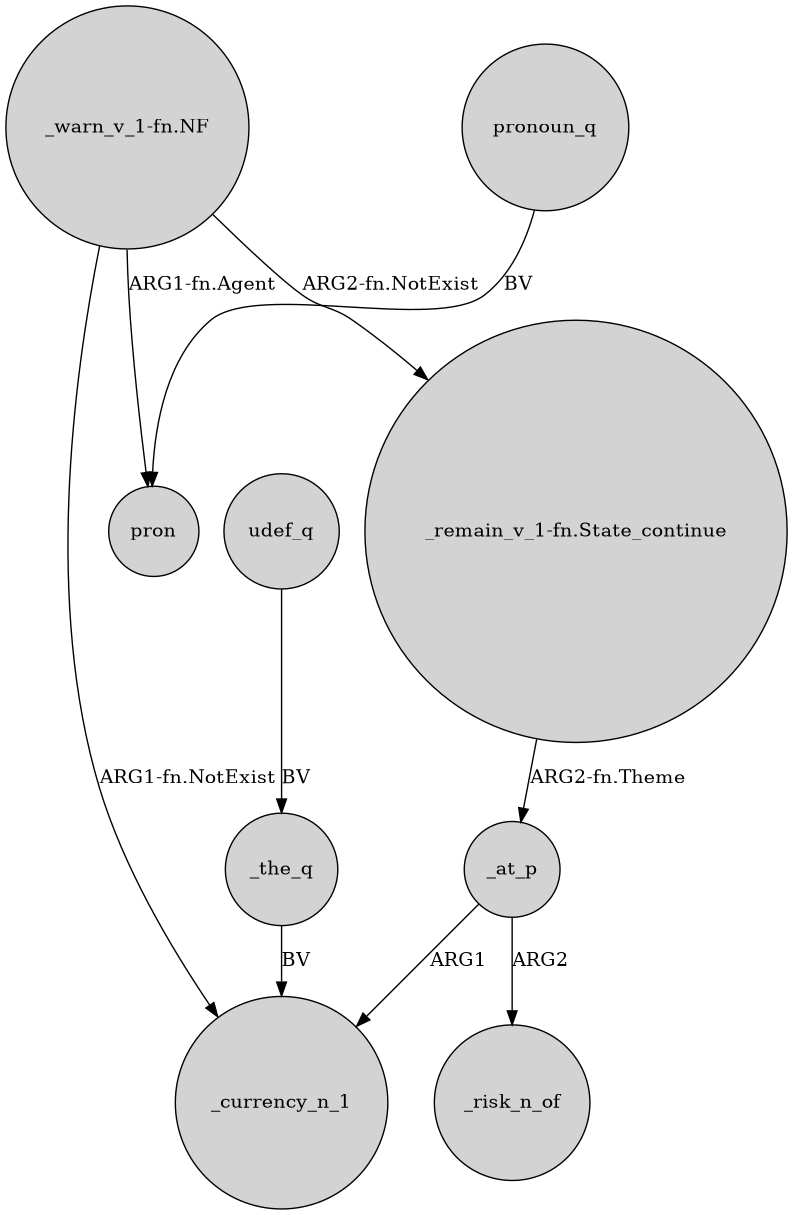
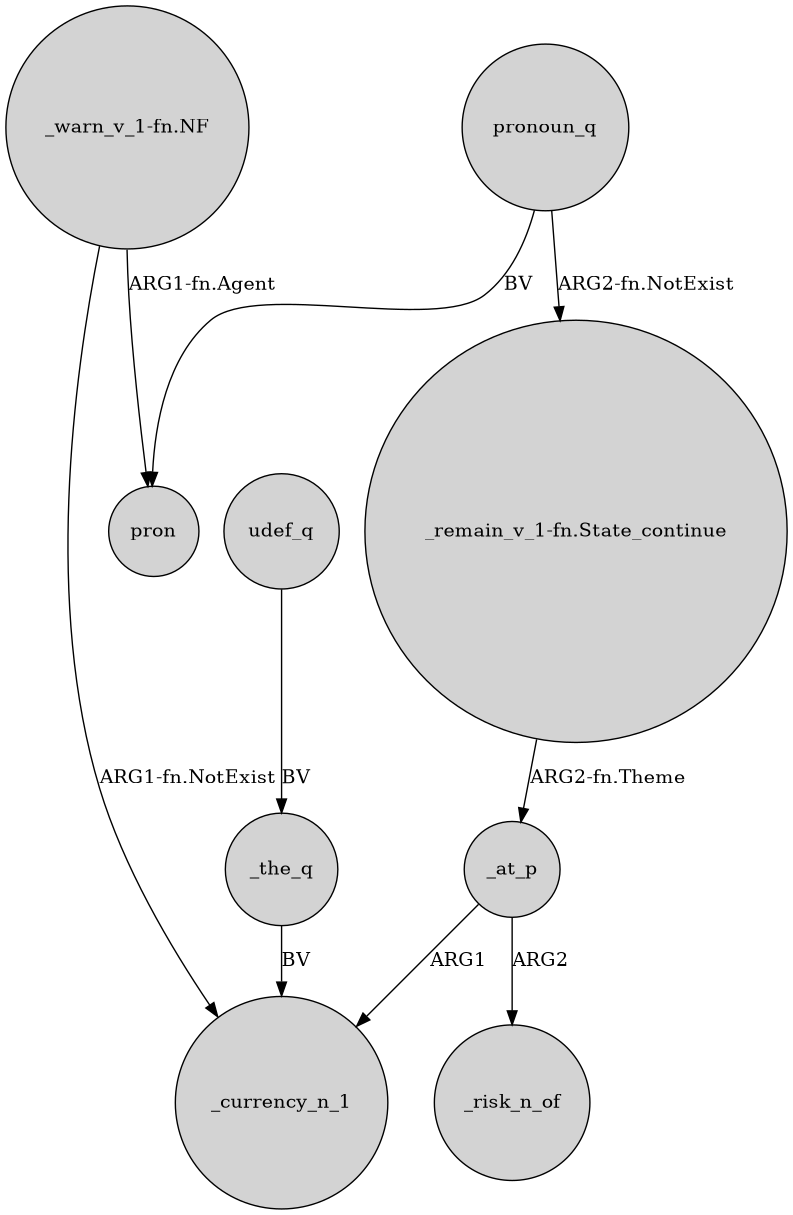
edge "_warn_v_1-fn.NF" -> "_remain_v_1-fn.State_continue": now "pronoun_q" -> "_remain_v_1-fn.State_continue"
